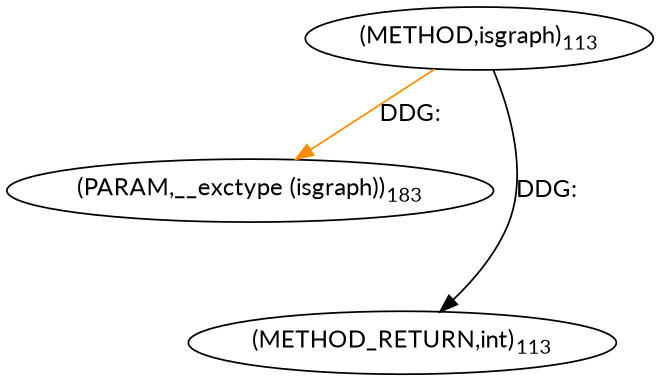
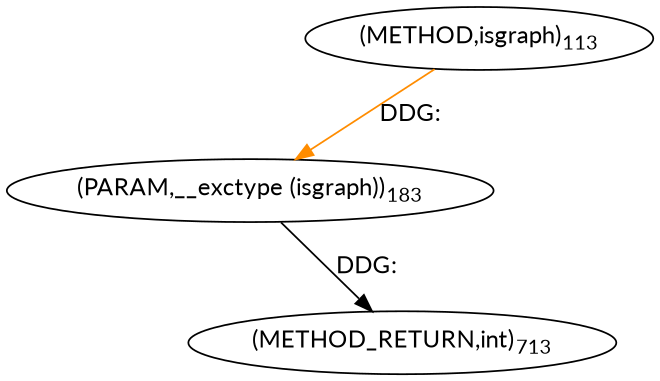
edge "(METHOD,isgraph)" -> "(METHOD_RETURN,int)": now "(PARAM,__exctype (isgraph))" -> "(METHOD_RETURN,int)"
node "(METHOD_RETURN,int)": text "113" -> "713"
